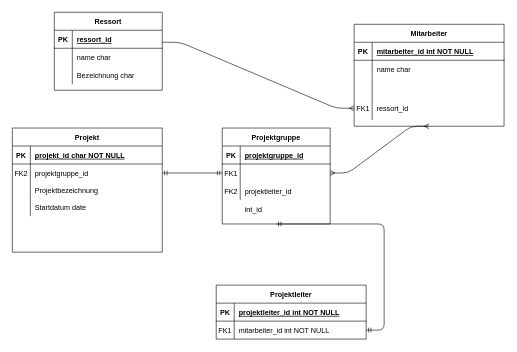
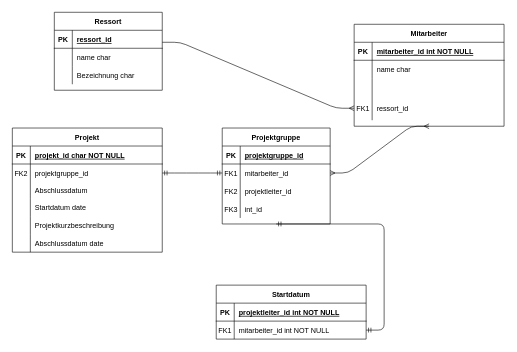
node "mitarbeiter_id": added
node "Projektbezeichnung": label "Projektbezeichnung" -> "Abschlussdatum"
node "FK3": added
node "Projektkurzbeschreibung": added
node "Abschlussdatum date": added
node "Projektleiter": label "Projektleiter" -> "Startdatum"
